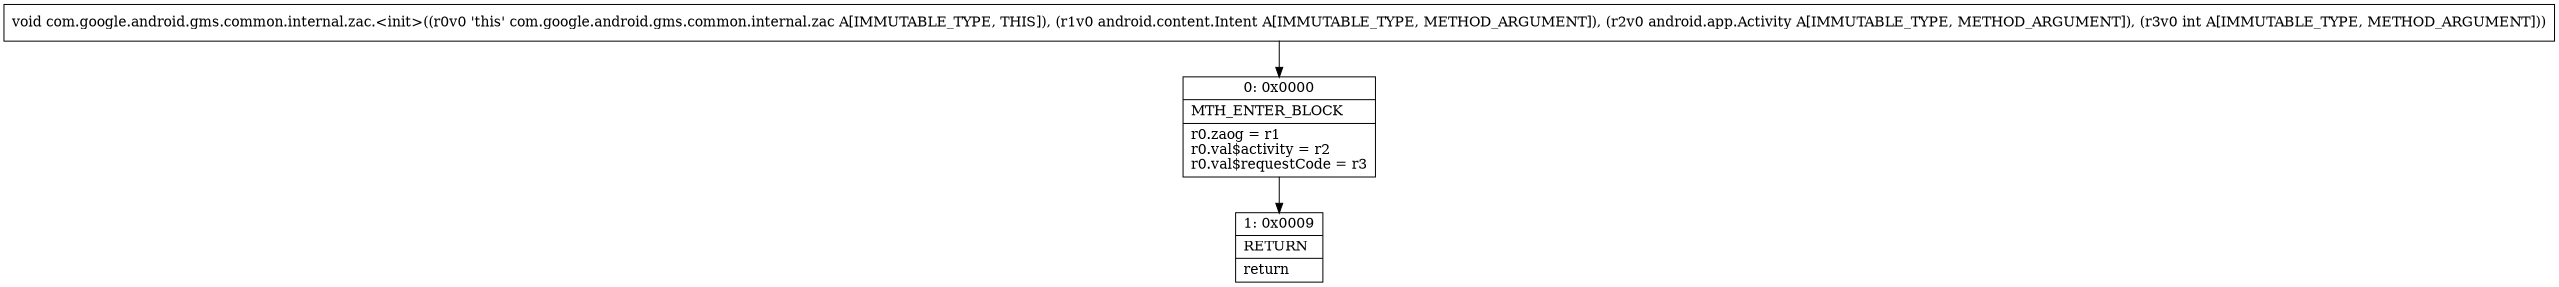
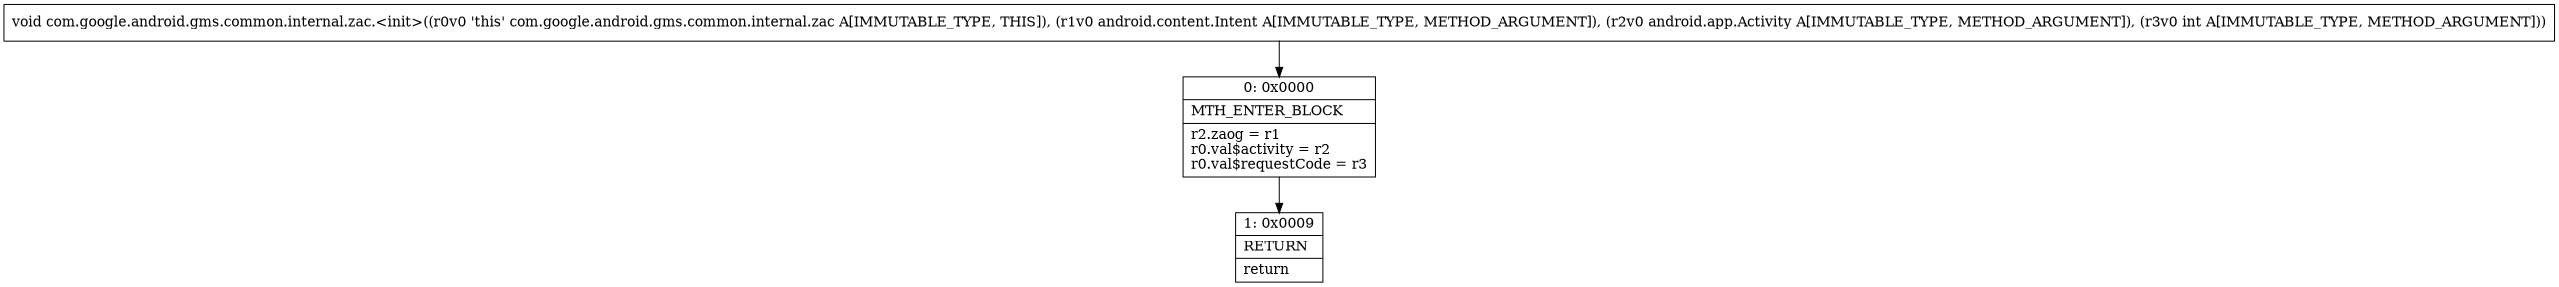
node "0: 0x0000": text "r0.zaog = r1" -> "r2.zaog = r1"
